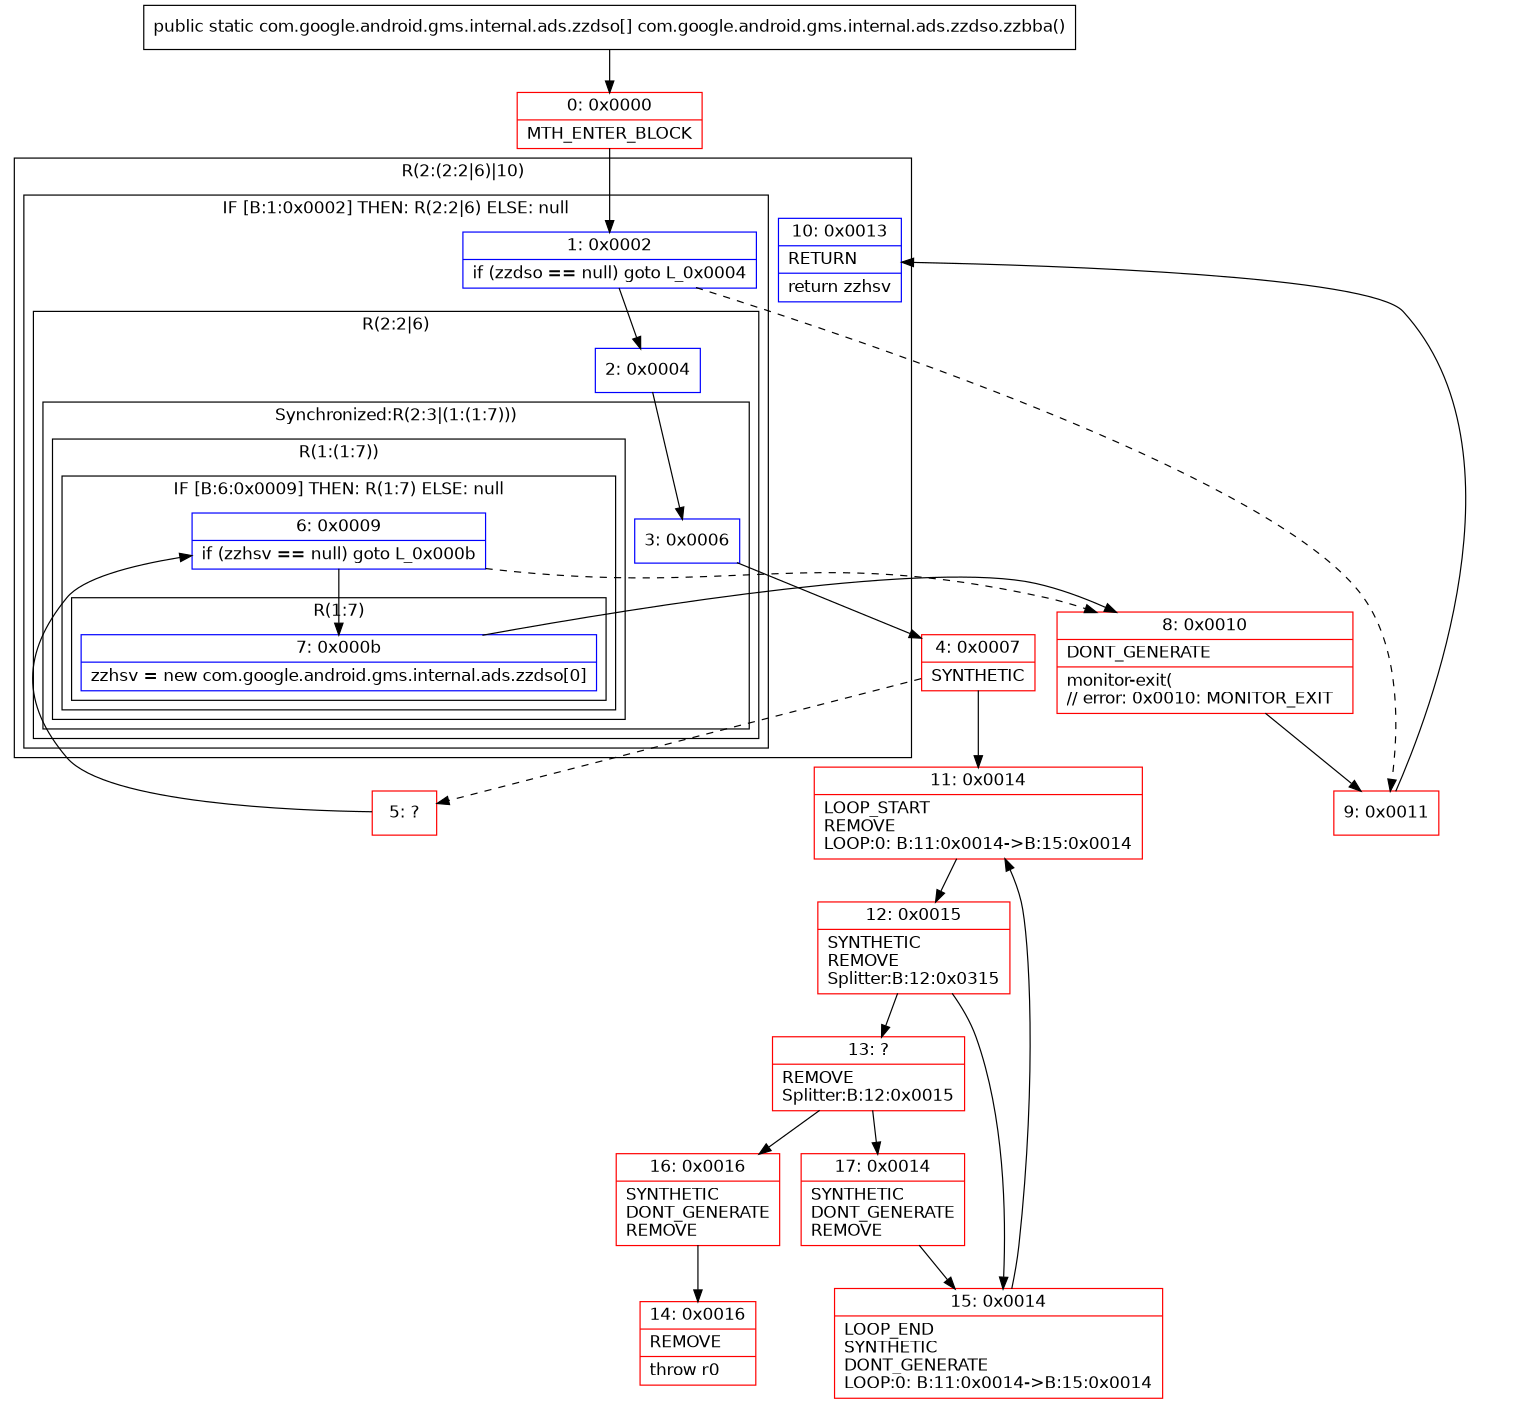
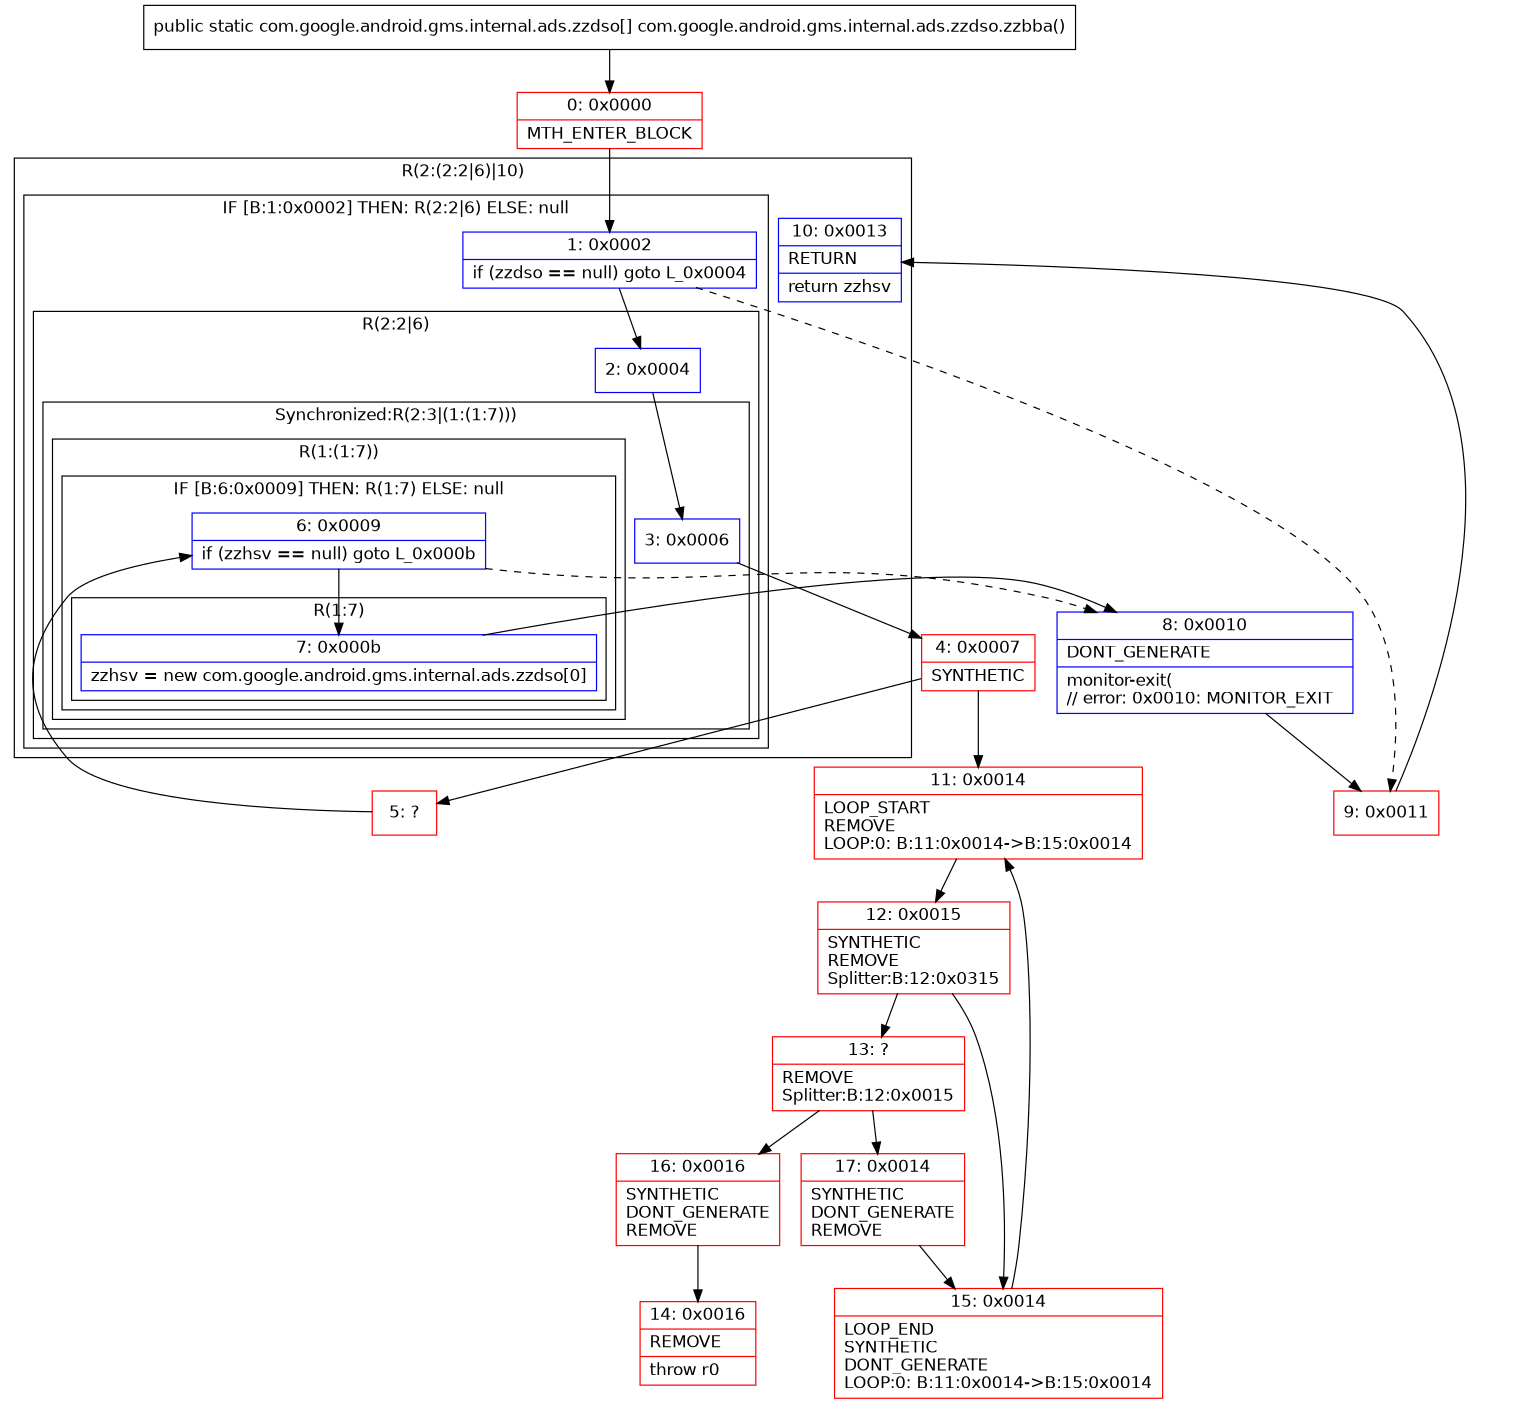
node "8: 0x0010": color red -> blue
edge "4: 0x0007" -> "5: ?": style dashed -> solid
